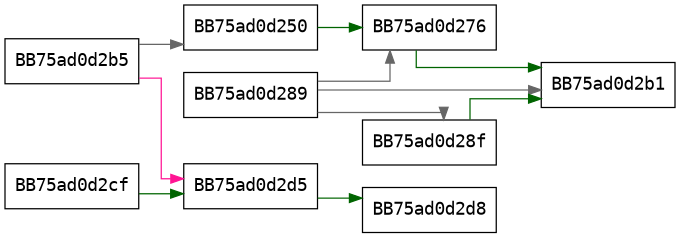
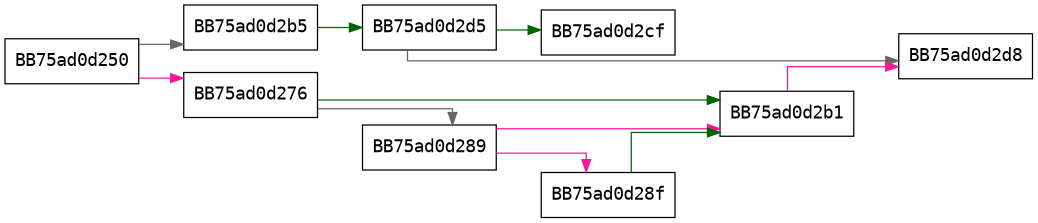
edge "BB75ad0d250" -> "BB75ad0d276": color darkgreen -> deeppink
edge "BB75ad0d2b5" -> "BB75ad0d250": reversed
edge "BB75ad0d2b1" -> "BB75ad0d2d8": added
edge "BB75ad0d289" -> "BB75ad0d276": reversed
edge "BB75ad0d289" -> "BB75ad0d2b1": color gray40 -> deeppink
edge "BB75ad0d289" -> "BB75ad0d28f": color gray40 -> deeppink
edge "BB75ad0d2b5" -> "BB75ad0d2d5": color deeppink -> darkgreen
edge "BB75ad0d2cf" -> "BB75ad0d2d5": reversed
edge "BB75ad0d2d5" -> "BB75ad0d2d8": color darkgreen -> gray40
